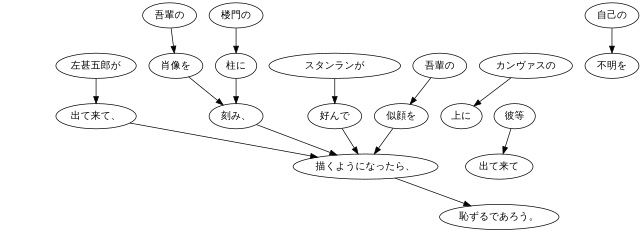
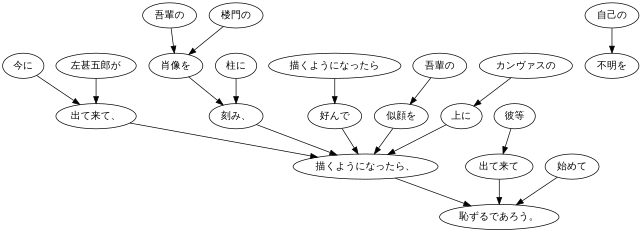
edge "楼門の" -> "柱に": now "楼門の" -> "肖像を"
node "今に": added
node "スタンランが": label "スタンランが" -> "描くようになったら"
edge "上に" -> "描くようになったら、": added
node "始めて": added
edge "出て来て" -> "恥ずるであろう。": added
